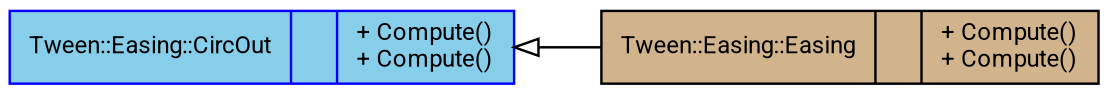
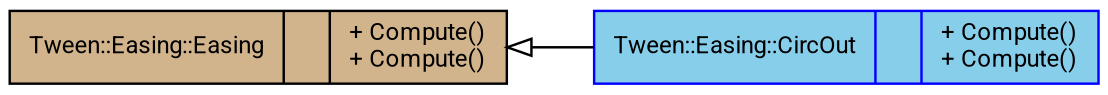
edge "Tween::Easing::Easing" -> "Tween::Easing::CircOut": reversed
